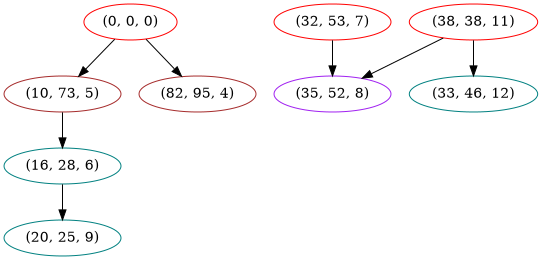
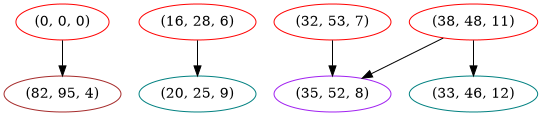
node "(38, 38, 11)": label "(38, 38, 11)" -> "(38, 48, 11)"
node "(10, 73, 5)": removed
node "(16, 28, 6)": color teal -> red
